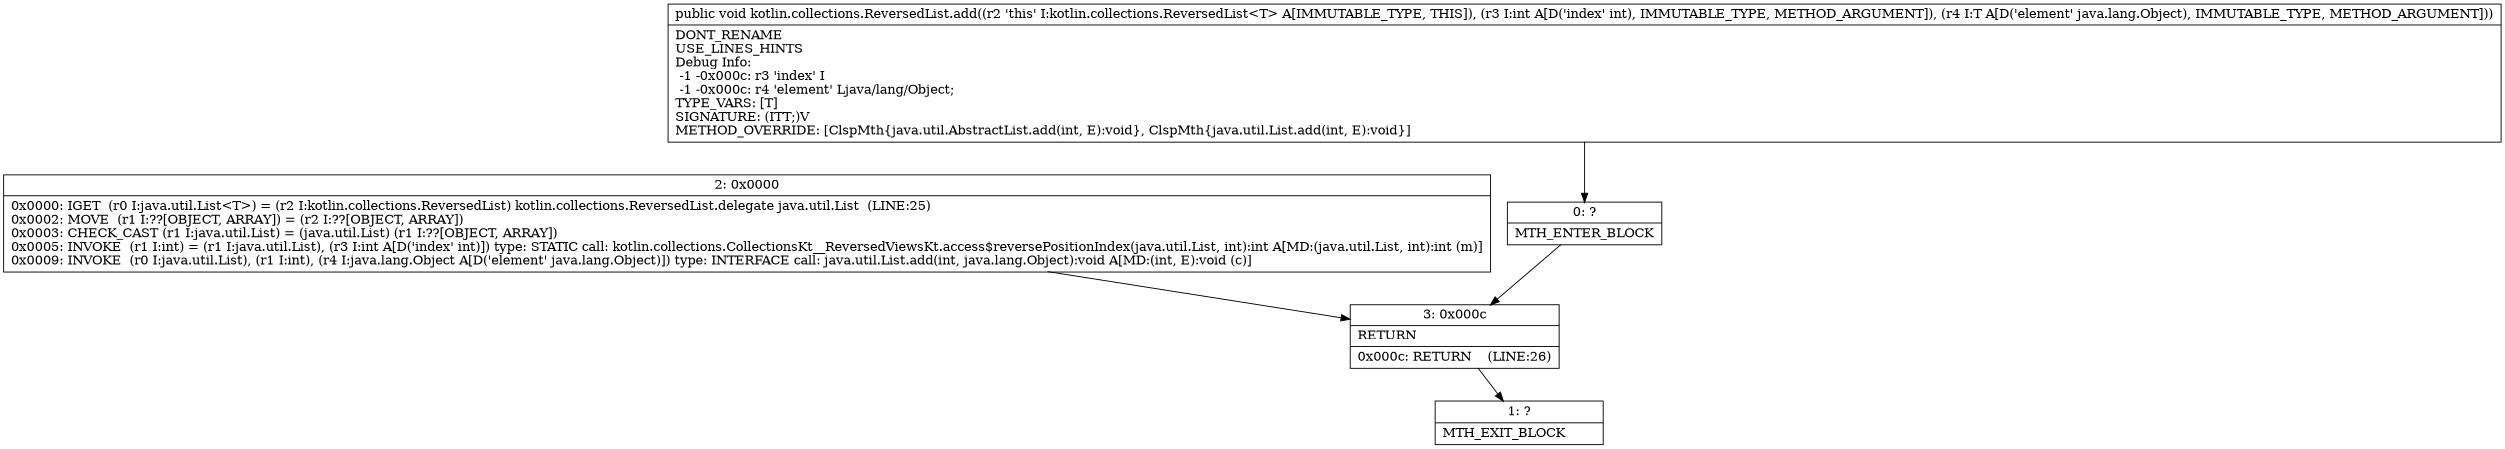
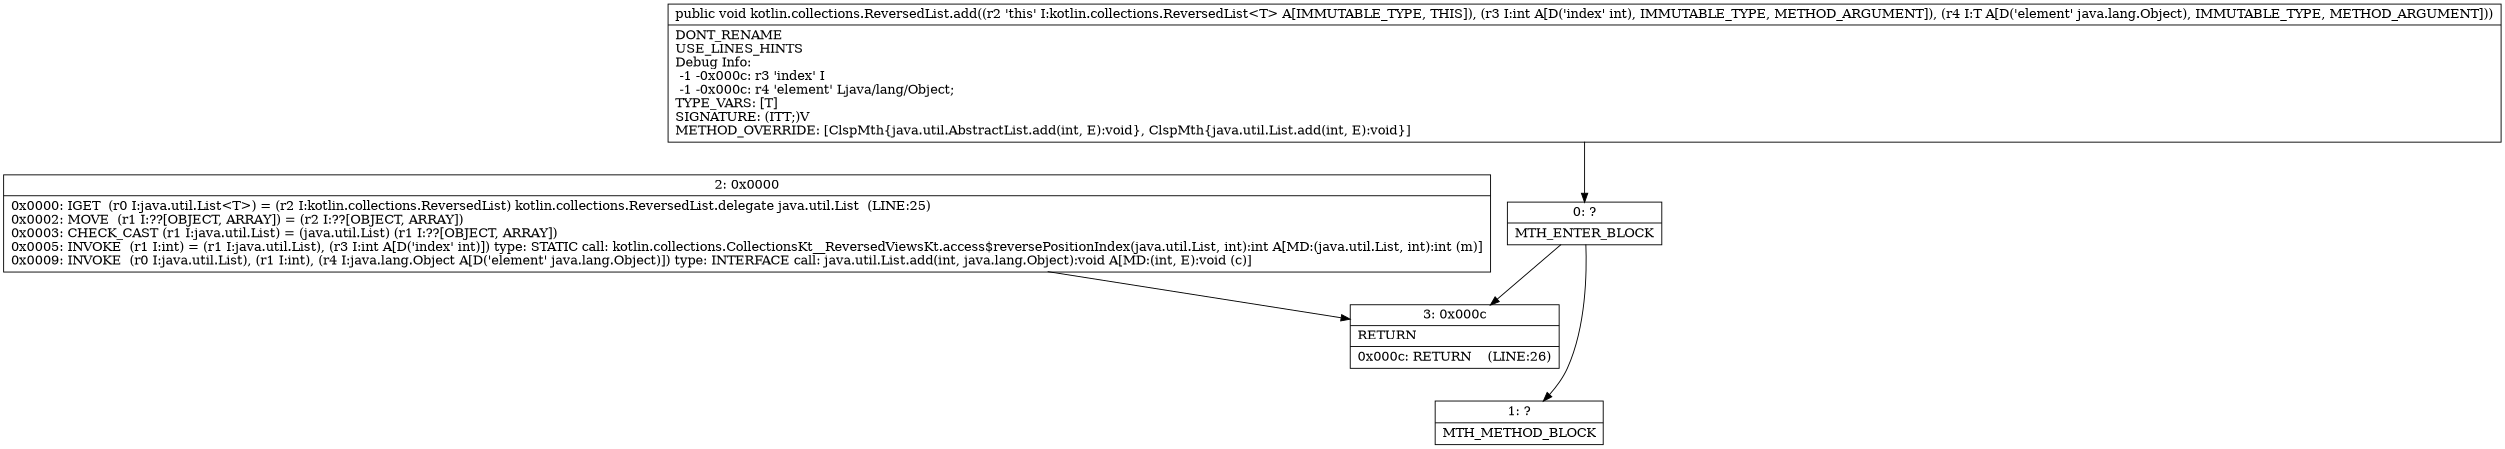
edge "3: 0x000c" -> "1: ?": now "0: ?" -> "1: ?"
node "1: ?": text "MTH_EXIT_BLOCK" -> "MTH_METHOD_BLOCK"
